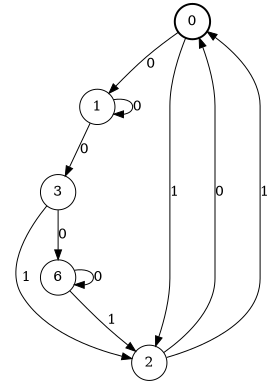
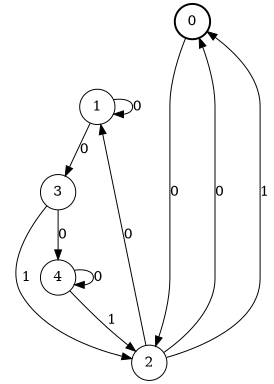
edge "0" -> "1": now "2" -> "1"
edge "0" -> "2": label "1" -> "0"
node "6": label "6" -> "4"
